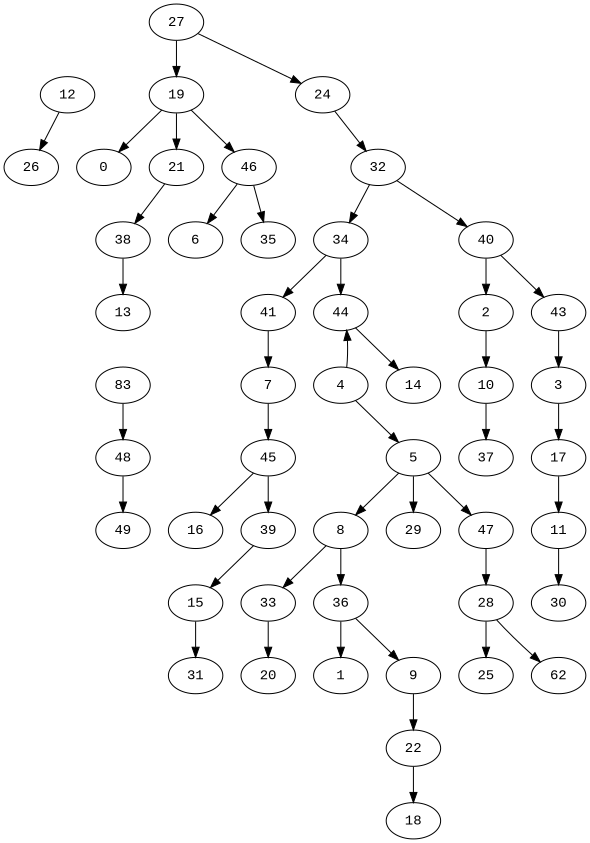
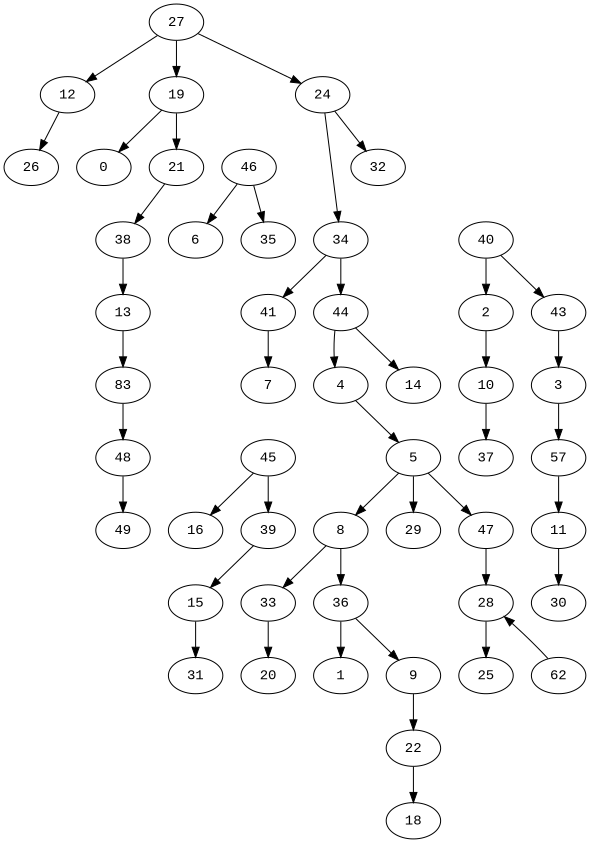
edge "27" -> "12": added
edge "19" -> "46": removed
edge "32" -> "34": now "24" -> "34"
edge "32" -> "40": removed
edge "13" -> "83": added
edge "4" -> "44": reversed
edge "7" -> "45": removed
node "17": label "17" -> "57"
edge "28" -> "62": reversed
